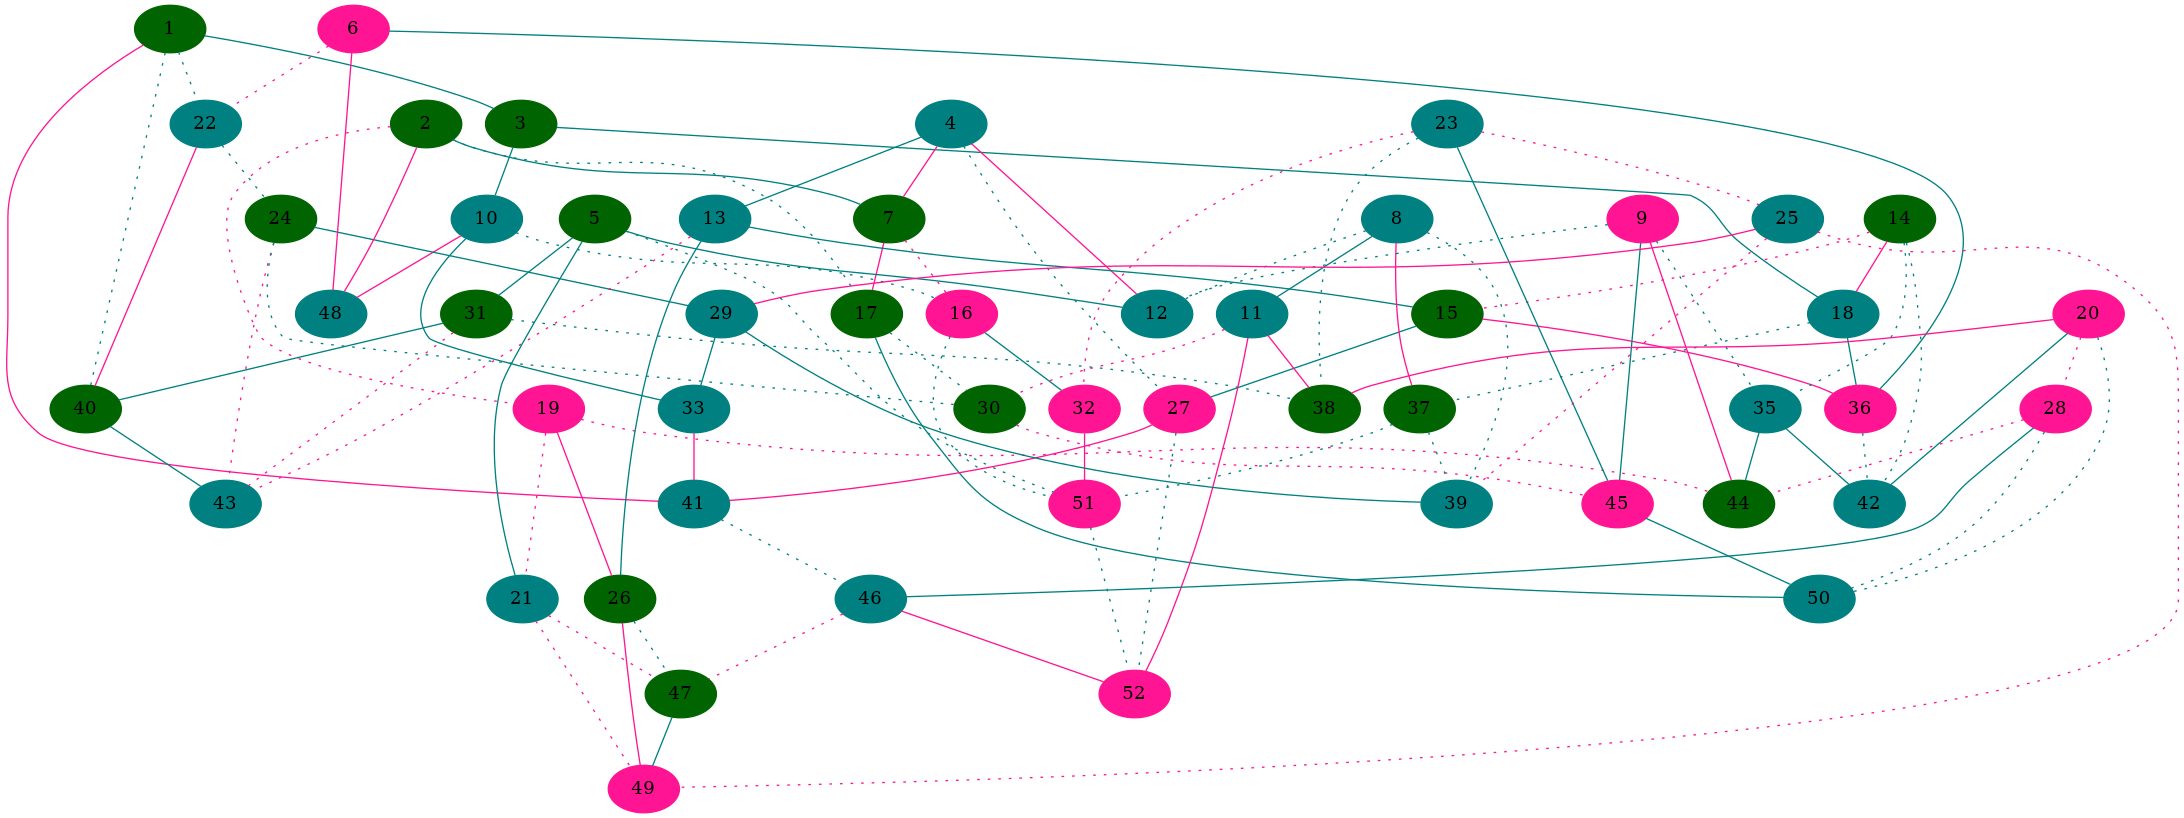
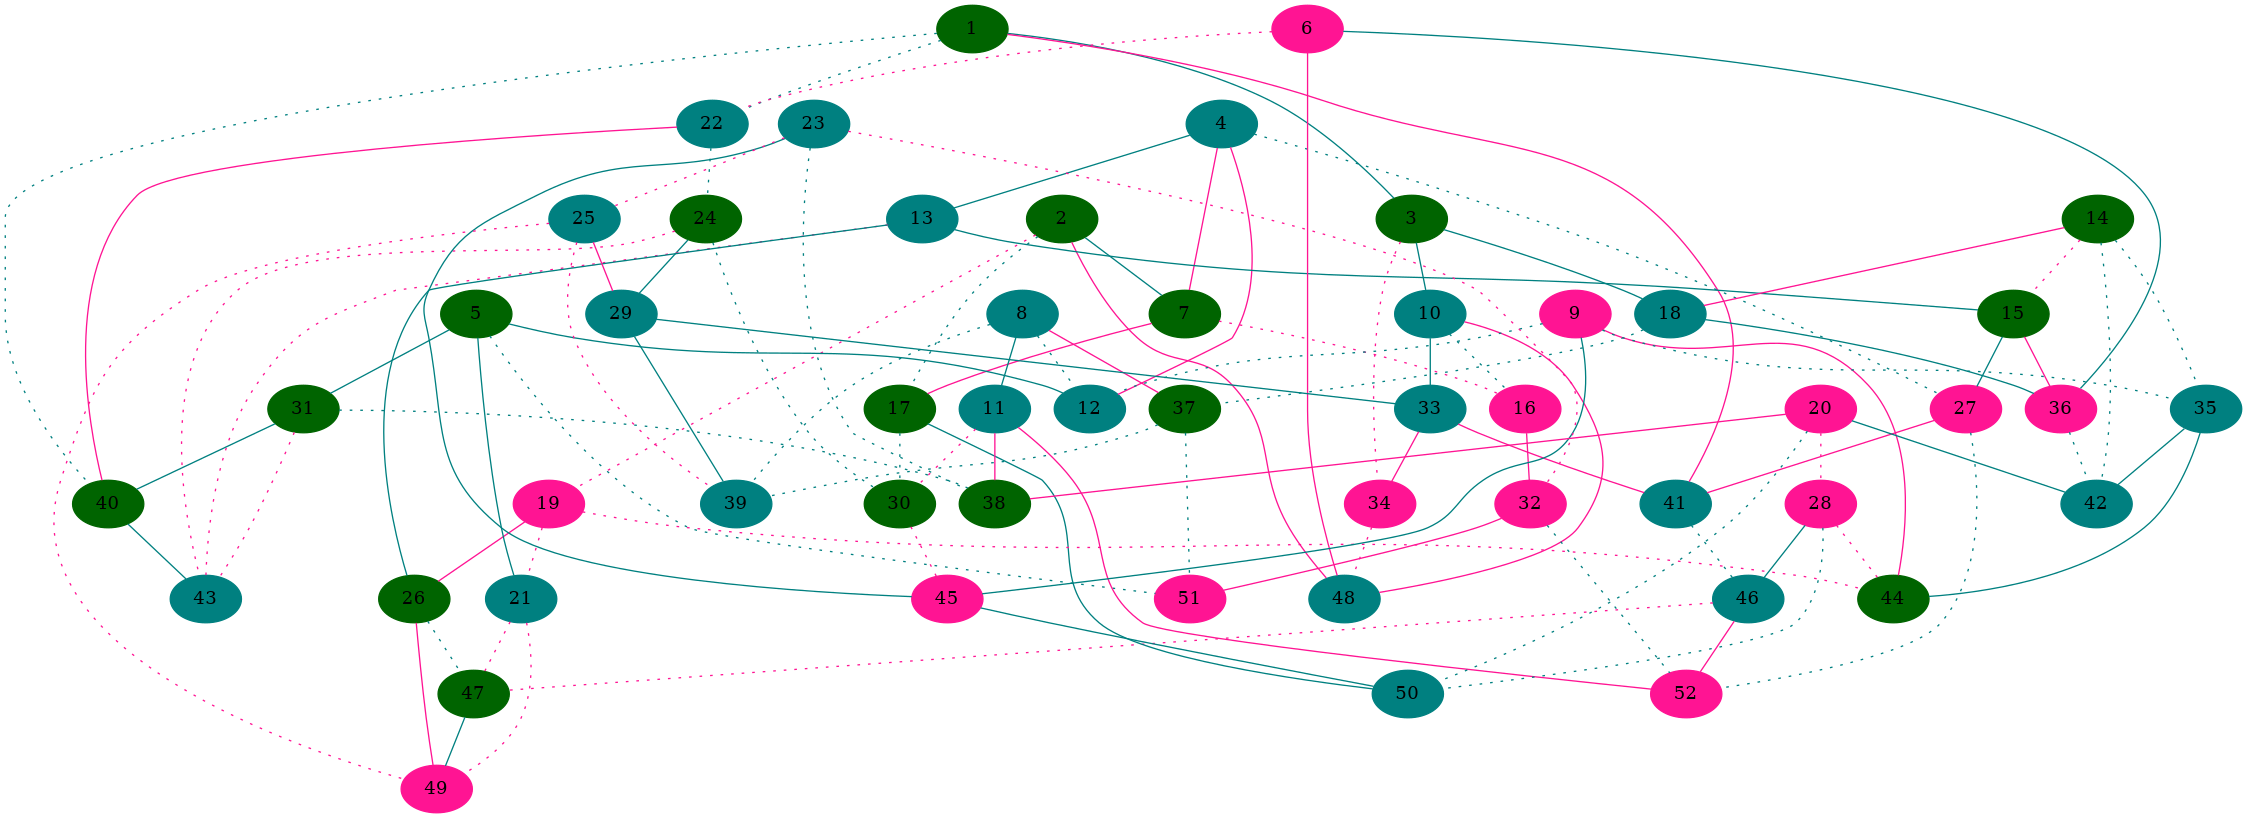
edge "16" -- "32": color teal -> deeppink
edge "16" -- "51": removed
node "34": added
edge "51" -- "52": now "32" -- "52"
